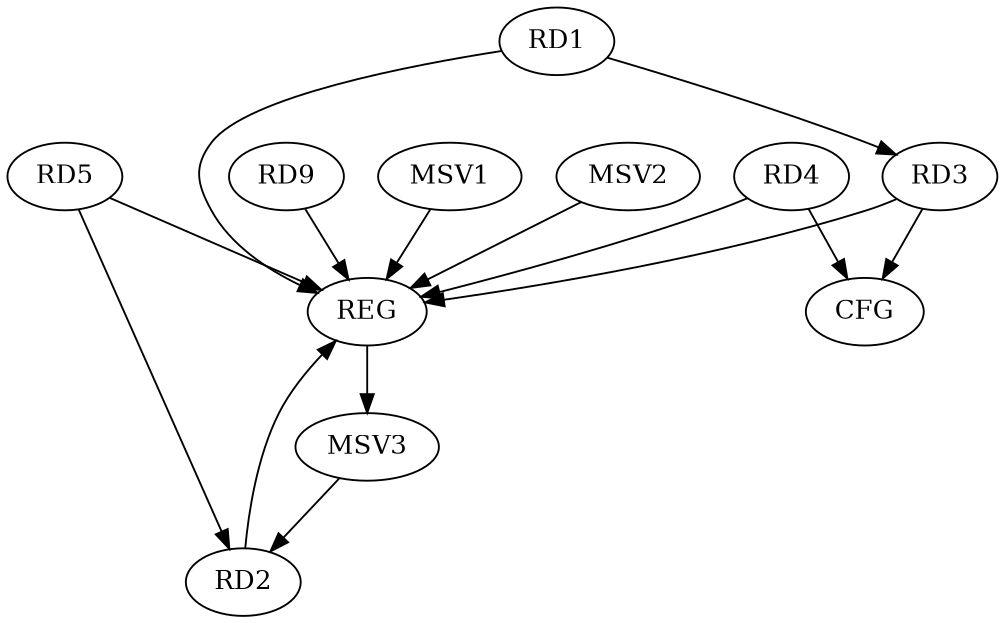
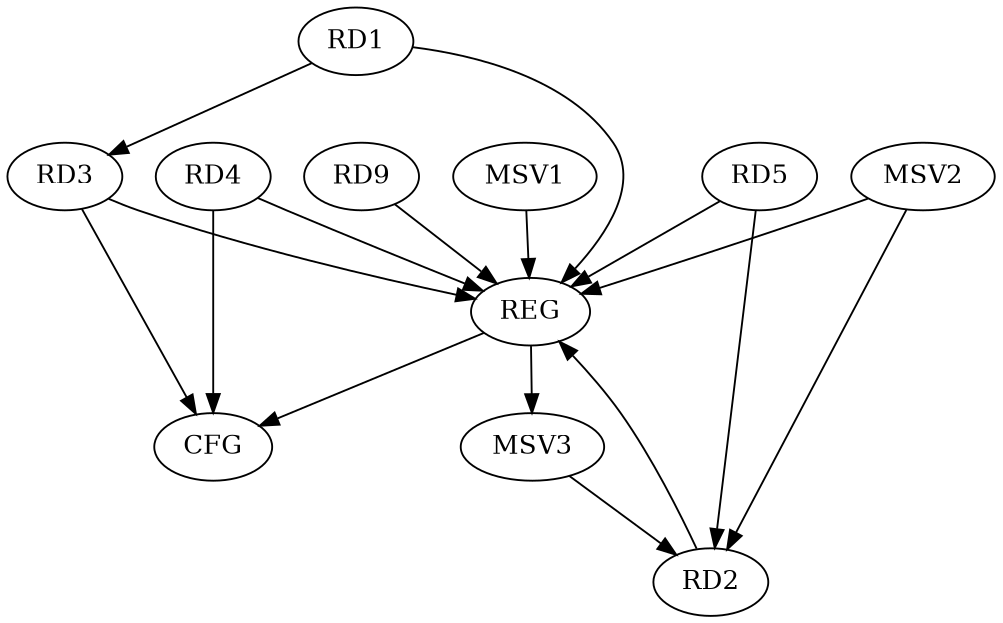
edge "MSV2" -> "RD2": added
edge "REG" -> "CFG": added
